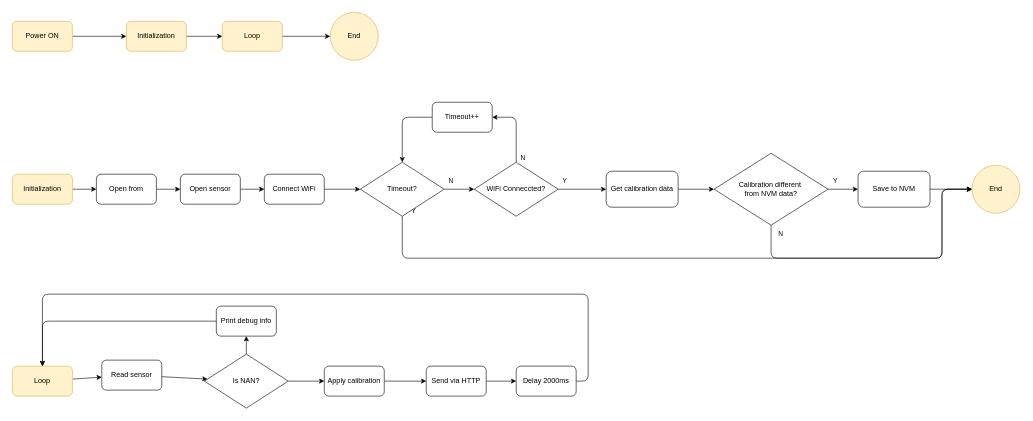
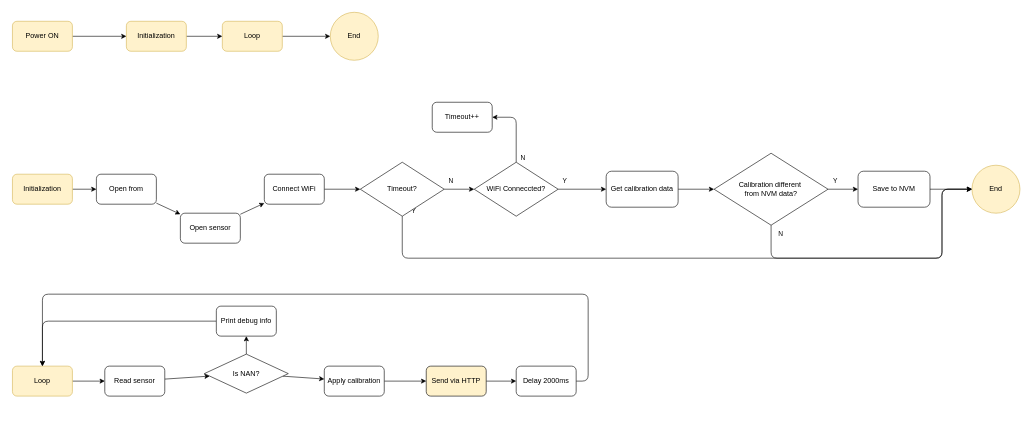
edge "Timeout++" -> "Timeout?": removed
node "Open sensor": moved (210, 189) -> (210, 228)
node "Read sensor": moved (132, 375) -> (135, 381)
node "Is NAN?": size 84x54 -> 84x39
node "Send via HTTP": fillcolor #ffffff -> #fff2cc
